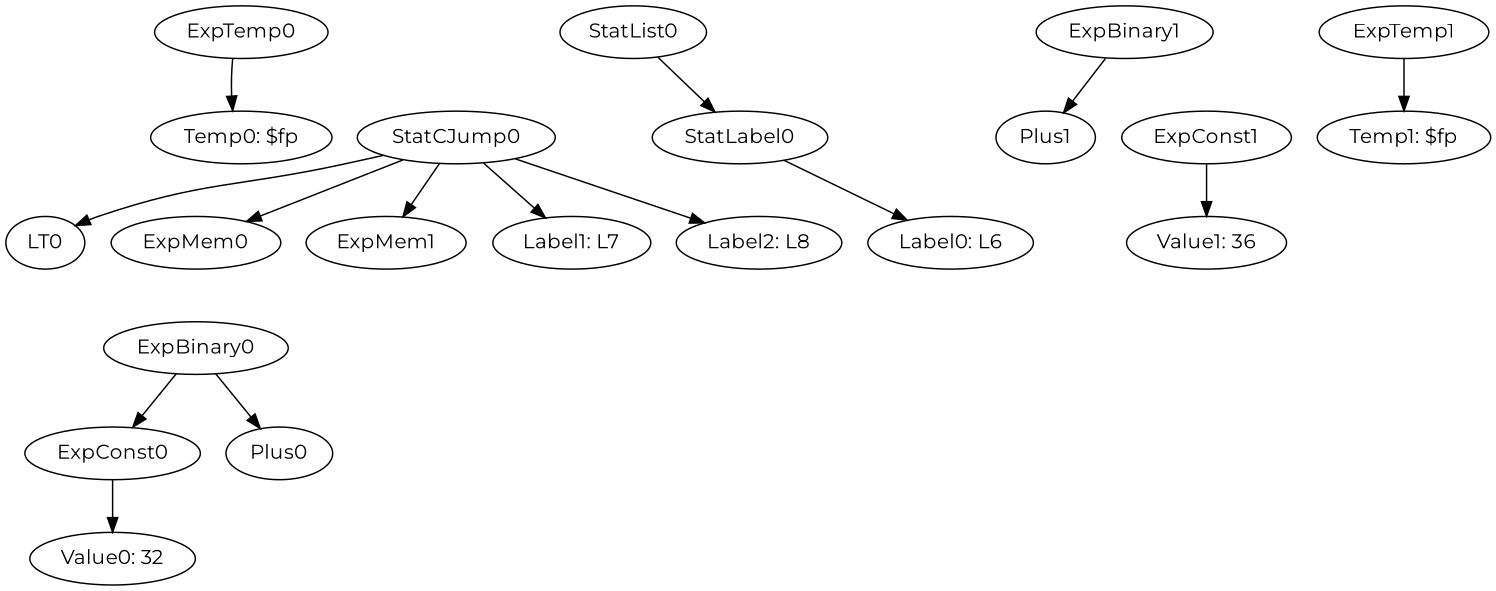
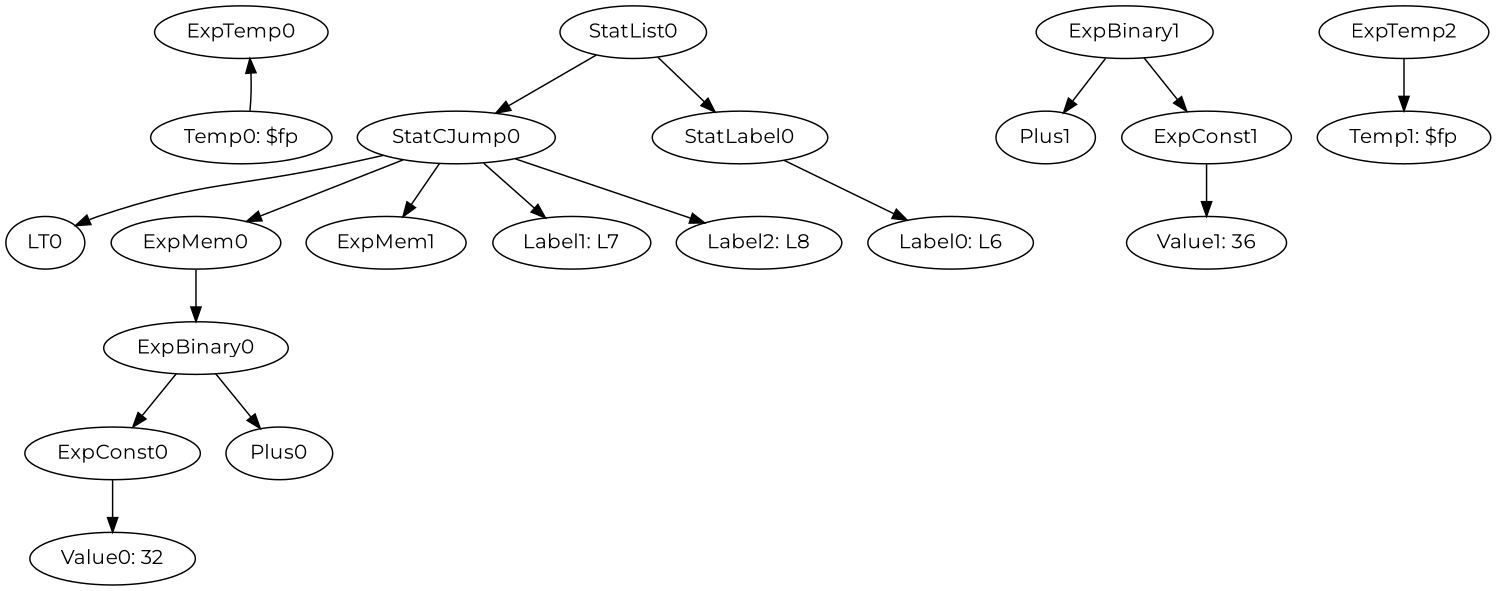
node "ExpTemp1": label "ExpTemp1" -> "ExpTemp2"
edge "ExpTemp0" -> "Temp0: $fp": reversed
edge "ExpBinary1" -> "ExpConst1": added
edge "StatList0" -> "StatCJump0": added
edge "ExpMem0" -> "ExpBinary0": added
